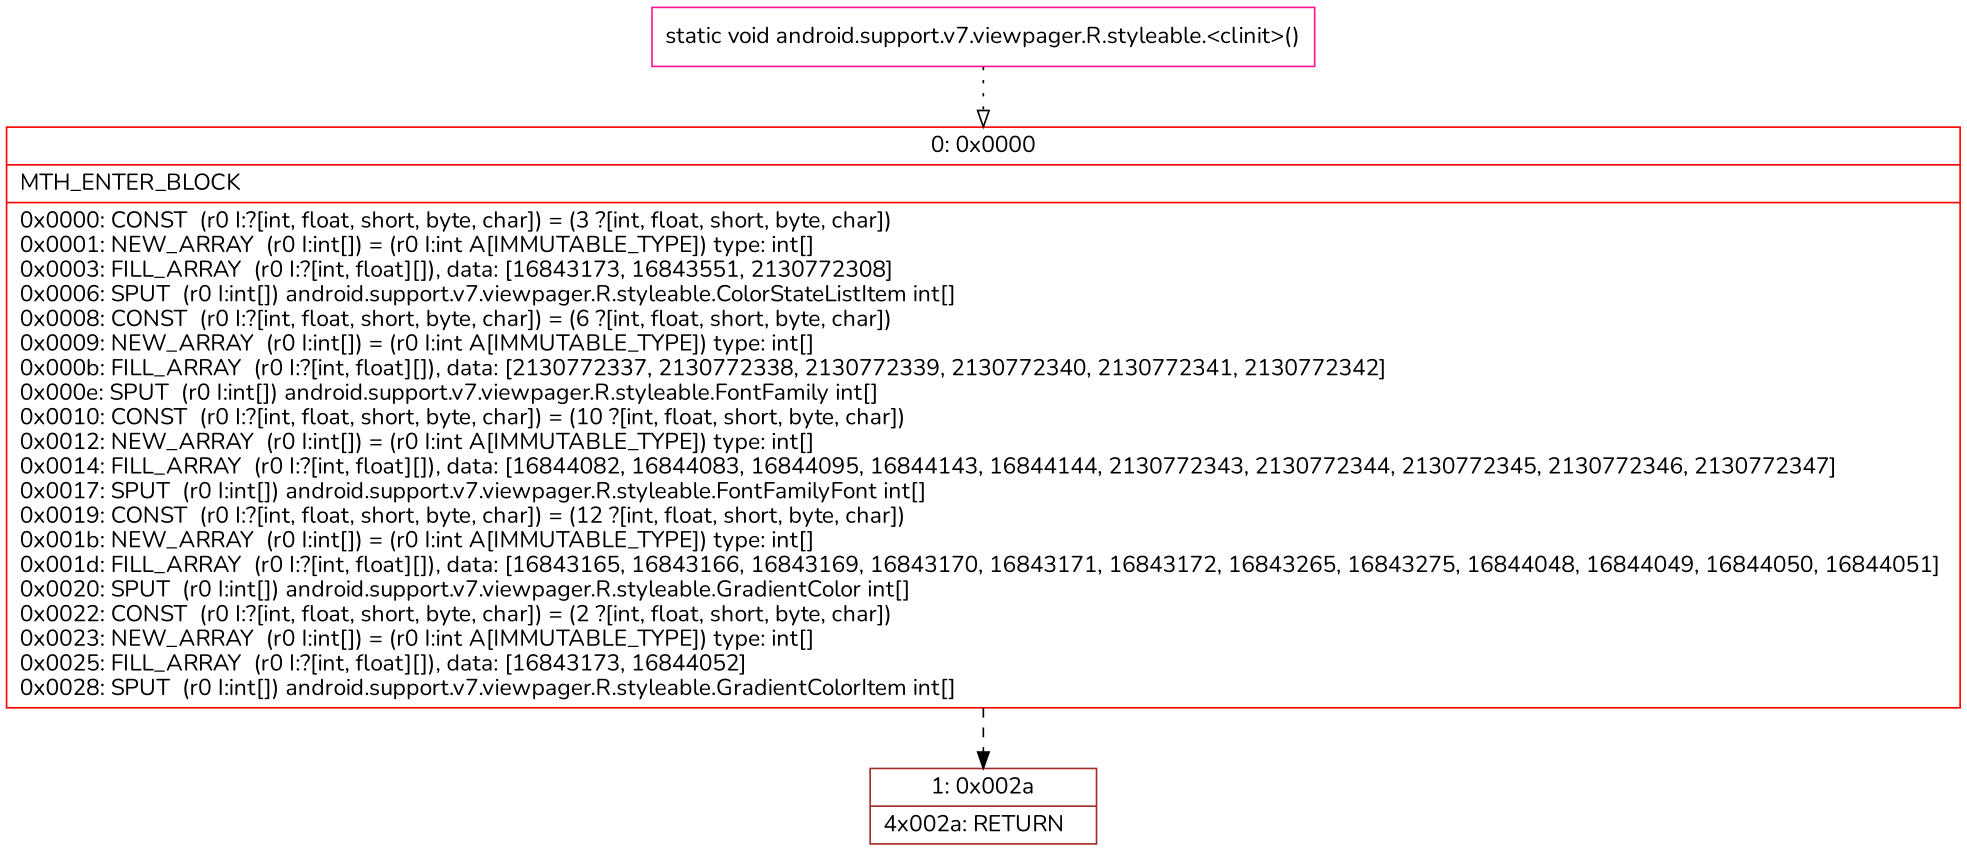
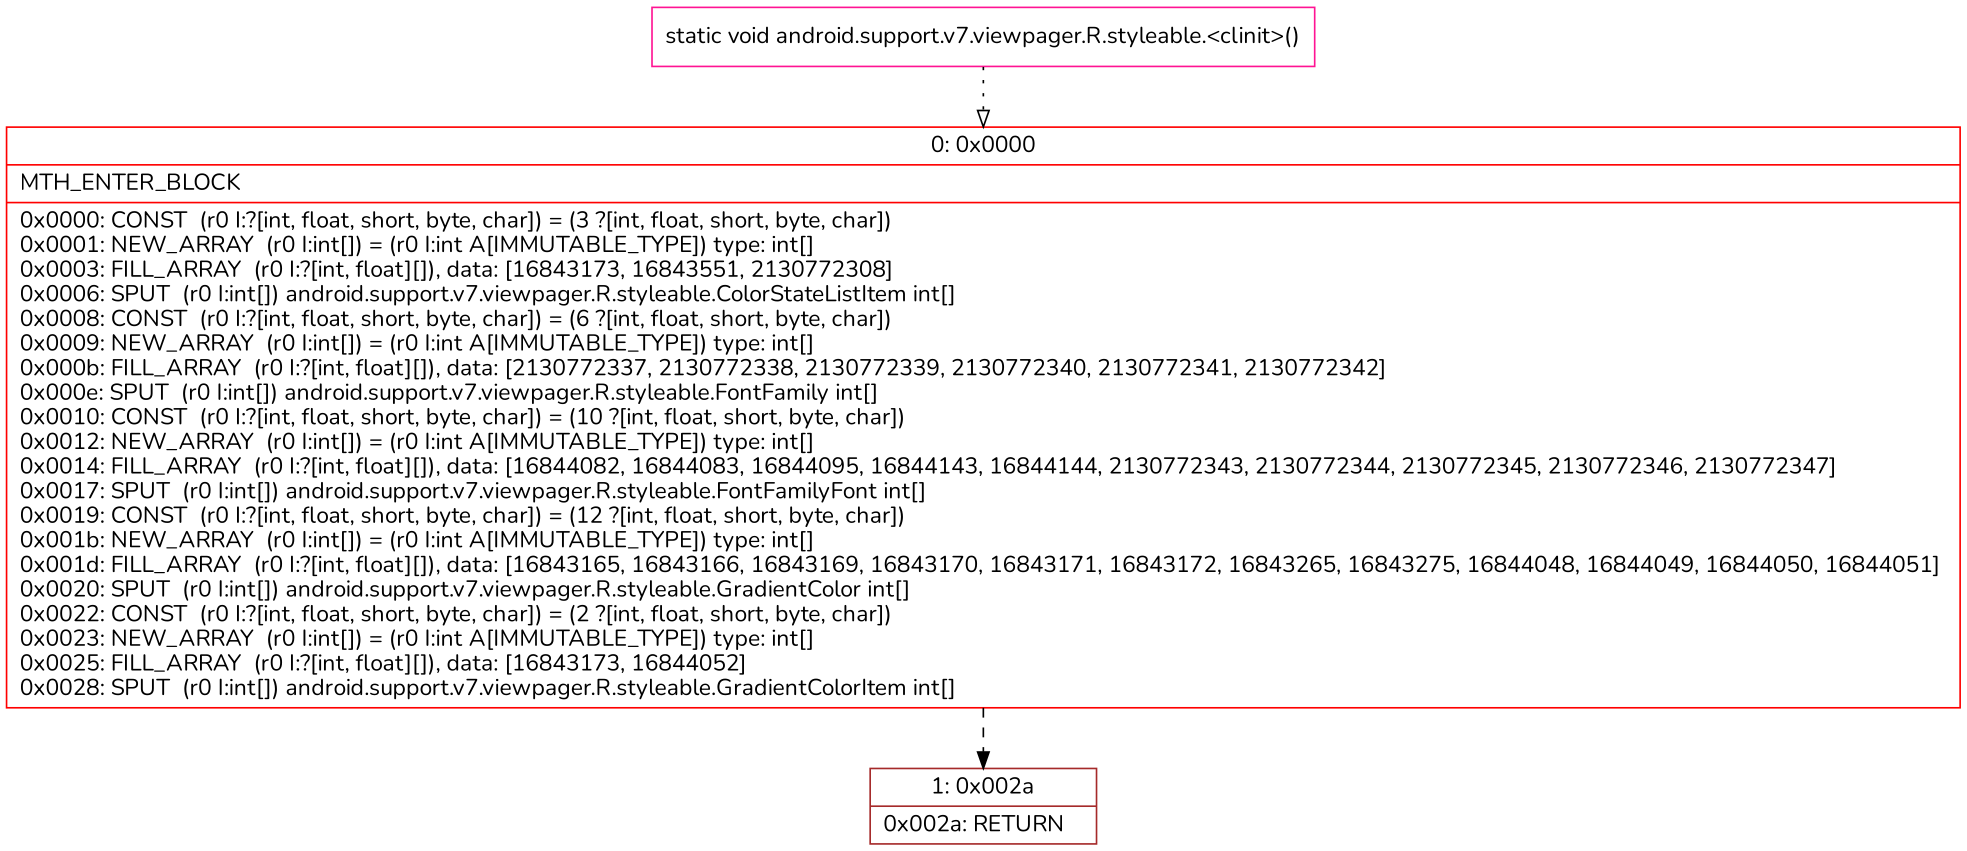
node "1: 0x002a": text "4x002a: RETURN" -> "0x002a: RETURN"
